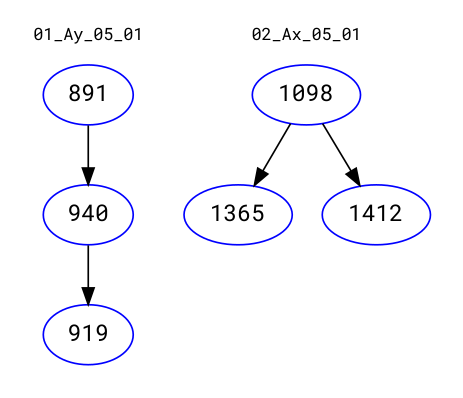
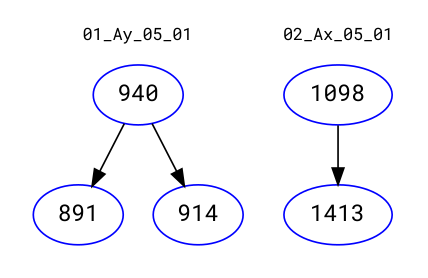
edge "891" -> "940": reversed
node "1365": removed
node "1412": label "1412" -> "1413"
node "919": label "919" -> "914"
